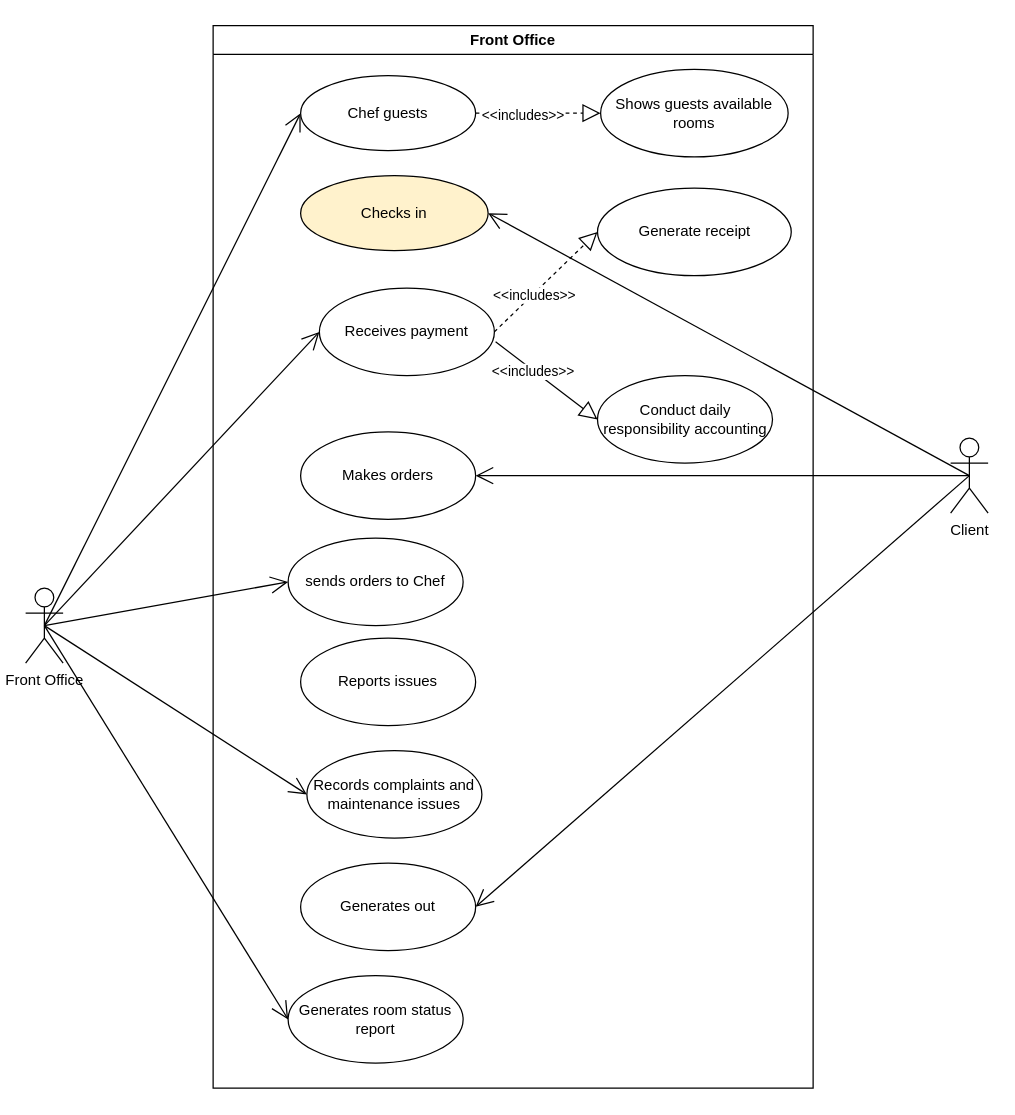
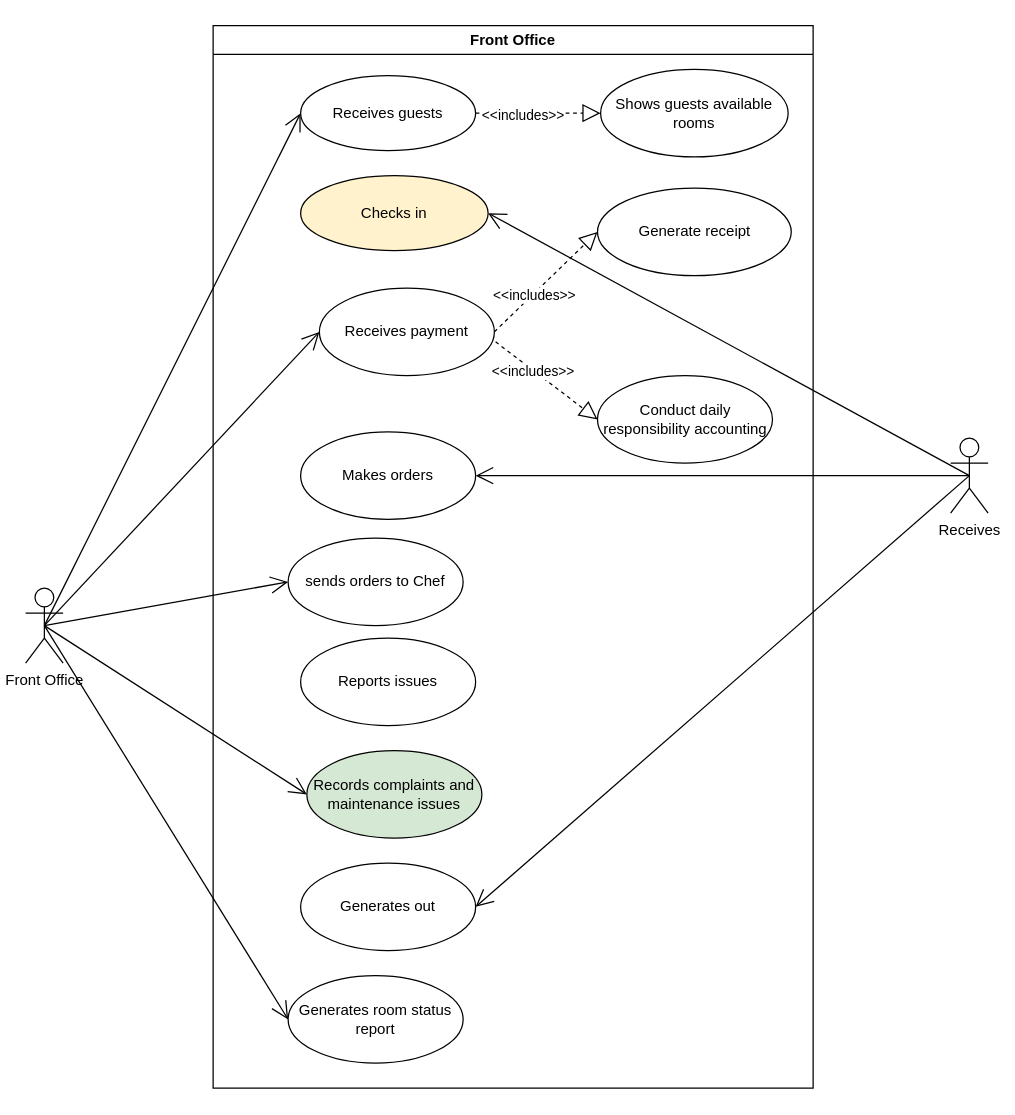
node "Chef guests": label "Chef guests" -> "Receives guests"
edge "Receives payment" -> "Conduct daily responsibility accounting": style solid -> dashed
node "Client": label "Client" -> "Receives"
node "Records complaints and maintenance issues": fillcolor #ffffff -> #d5e8d4
